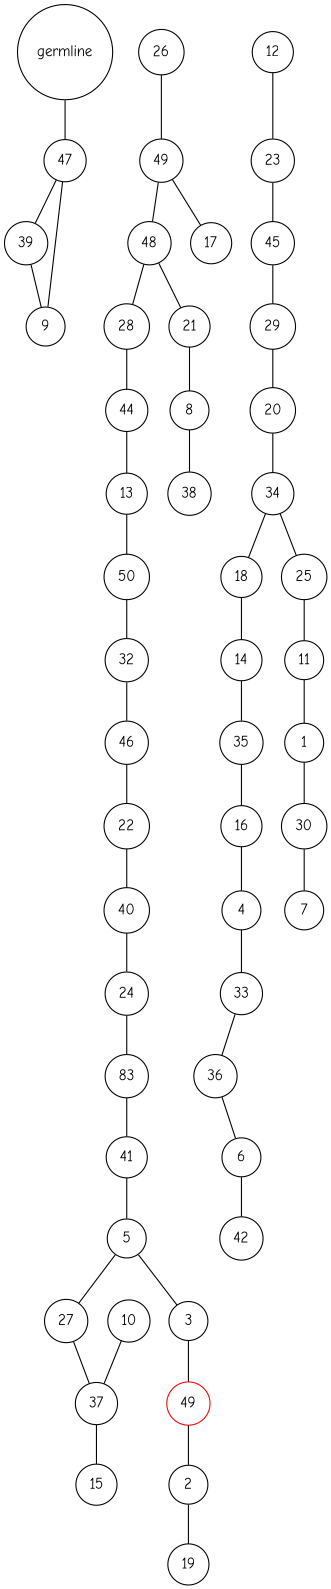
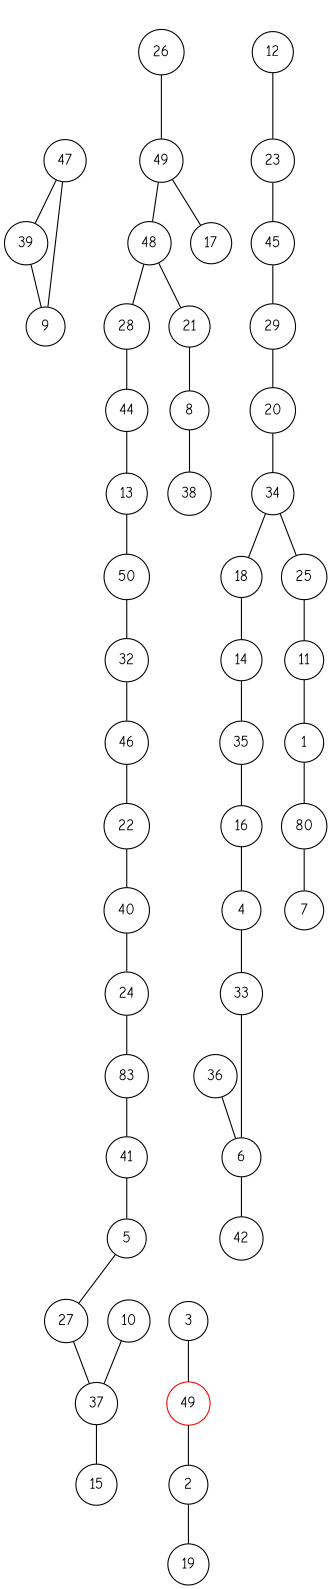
node "germline": removed
node "30": label "30" -> "80"
edge "33" -- "36": now "33" -- "6"
edge "5" -- "3": removed
